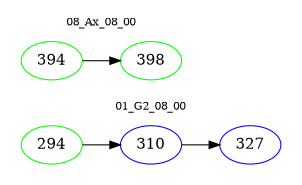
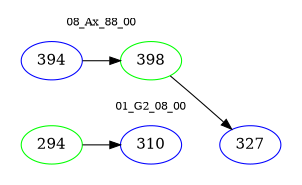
cluster "08_Ax_08_00": label "08_Ax_08_00" -> "08_Ax_88_00"
node "394": color green -> blue
edge "310" -> "327": now "398" -> "327"
